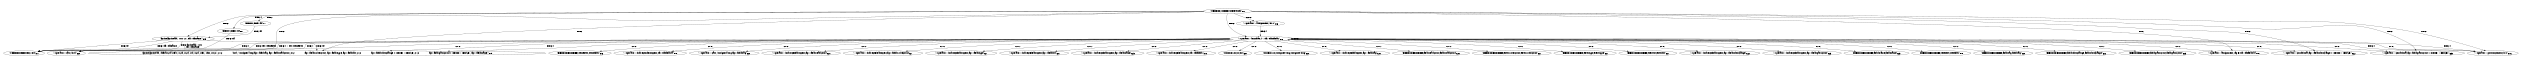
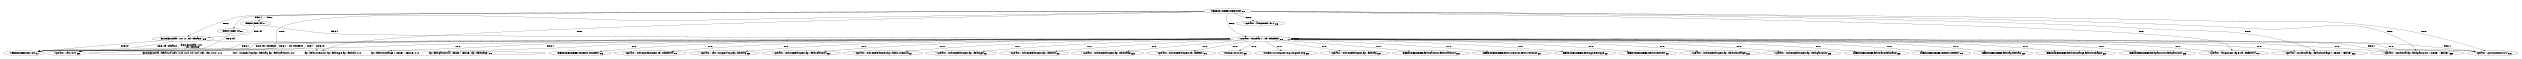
edge "(<operator>.assignment,i = 0)" -> "(<operator>.lessThan,i < tif->tif_nfields)": now "(PARAM,FILE *fd)" -> "(<operator>.lessThan,i < tif->tif_nfields)"
